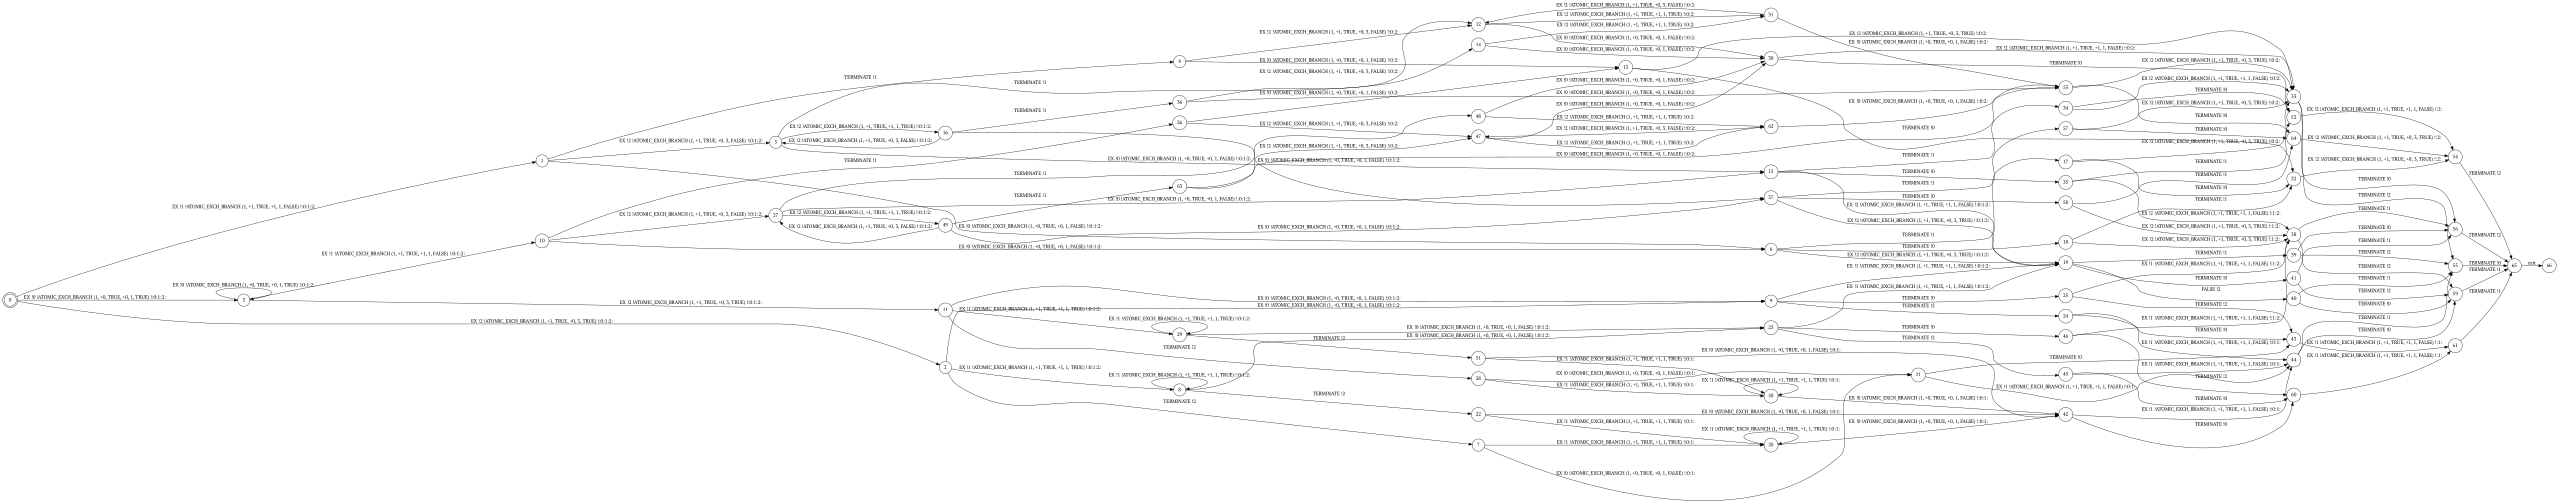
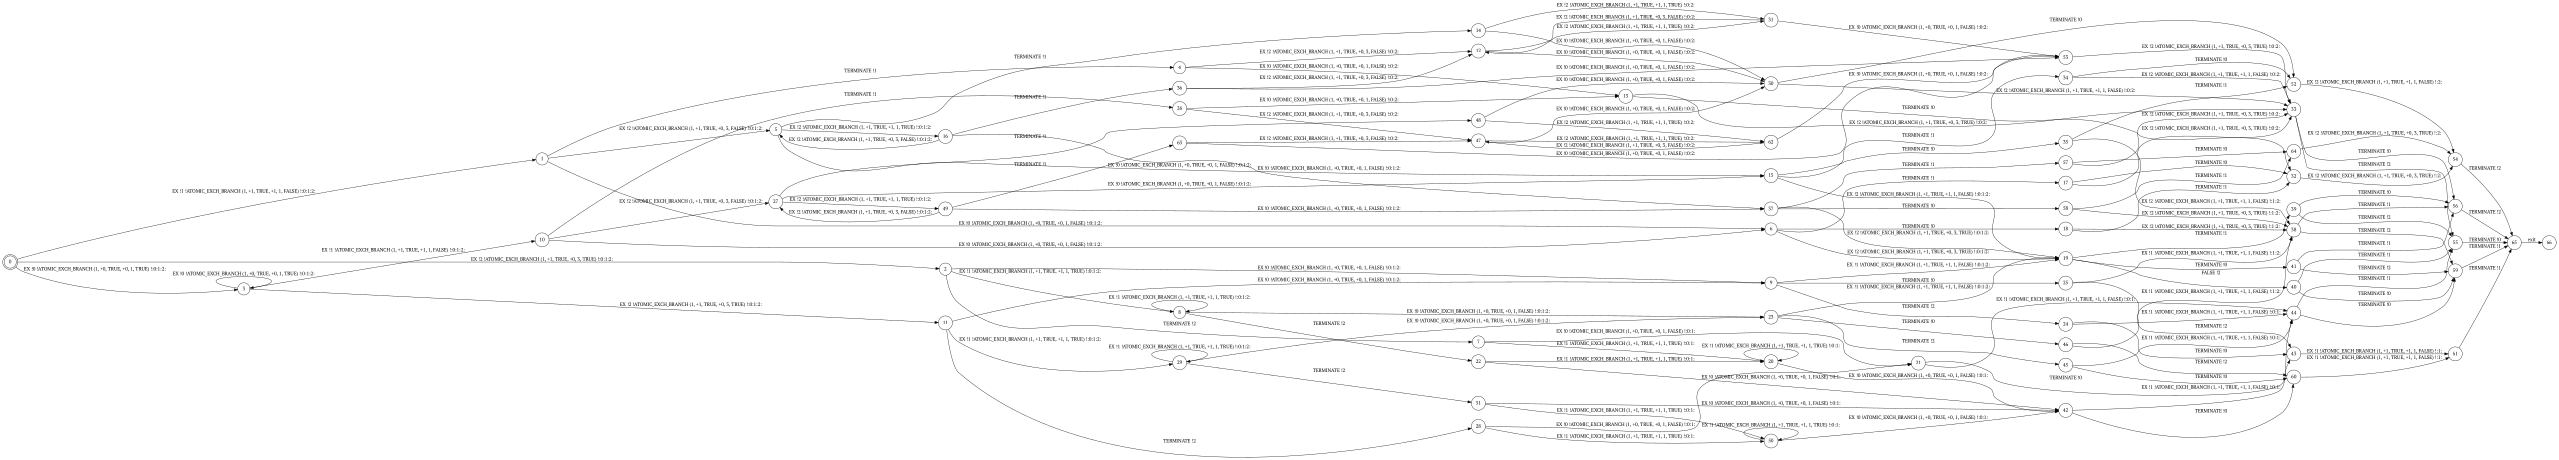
edge "53" -> "64": removed, label "TERMINATE !0"
